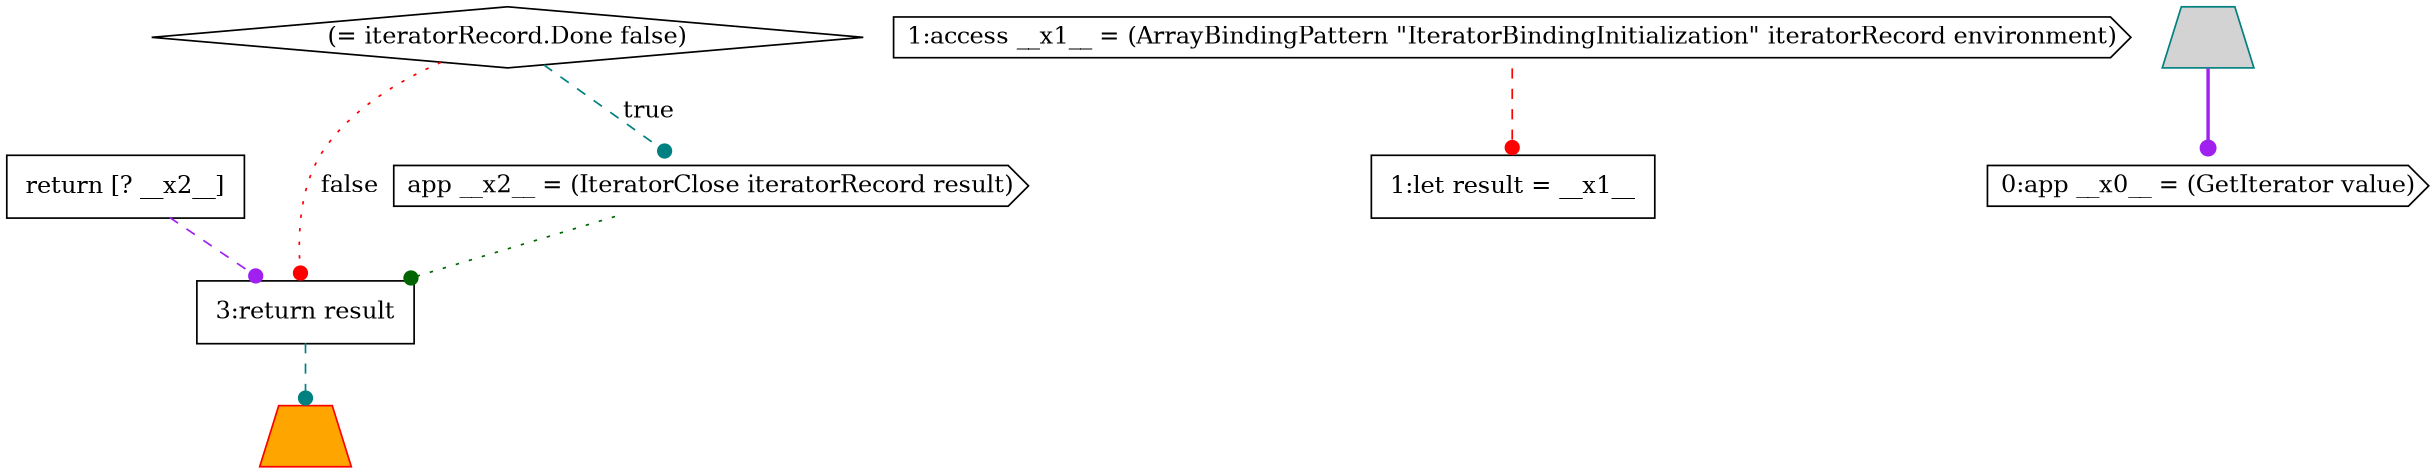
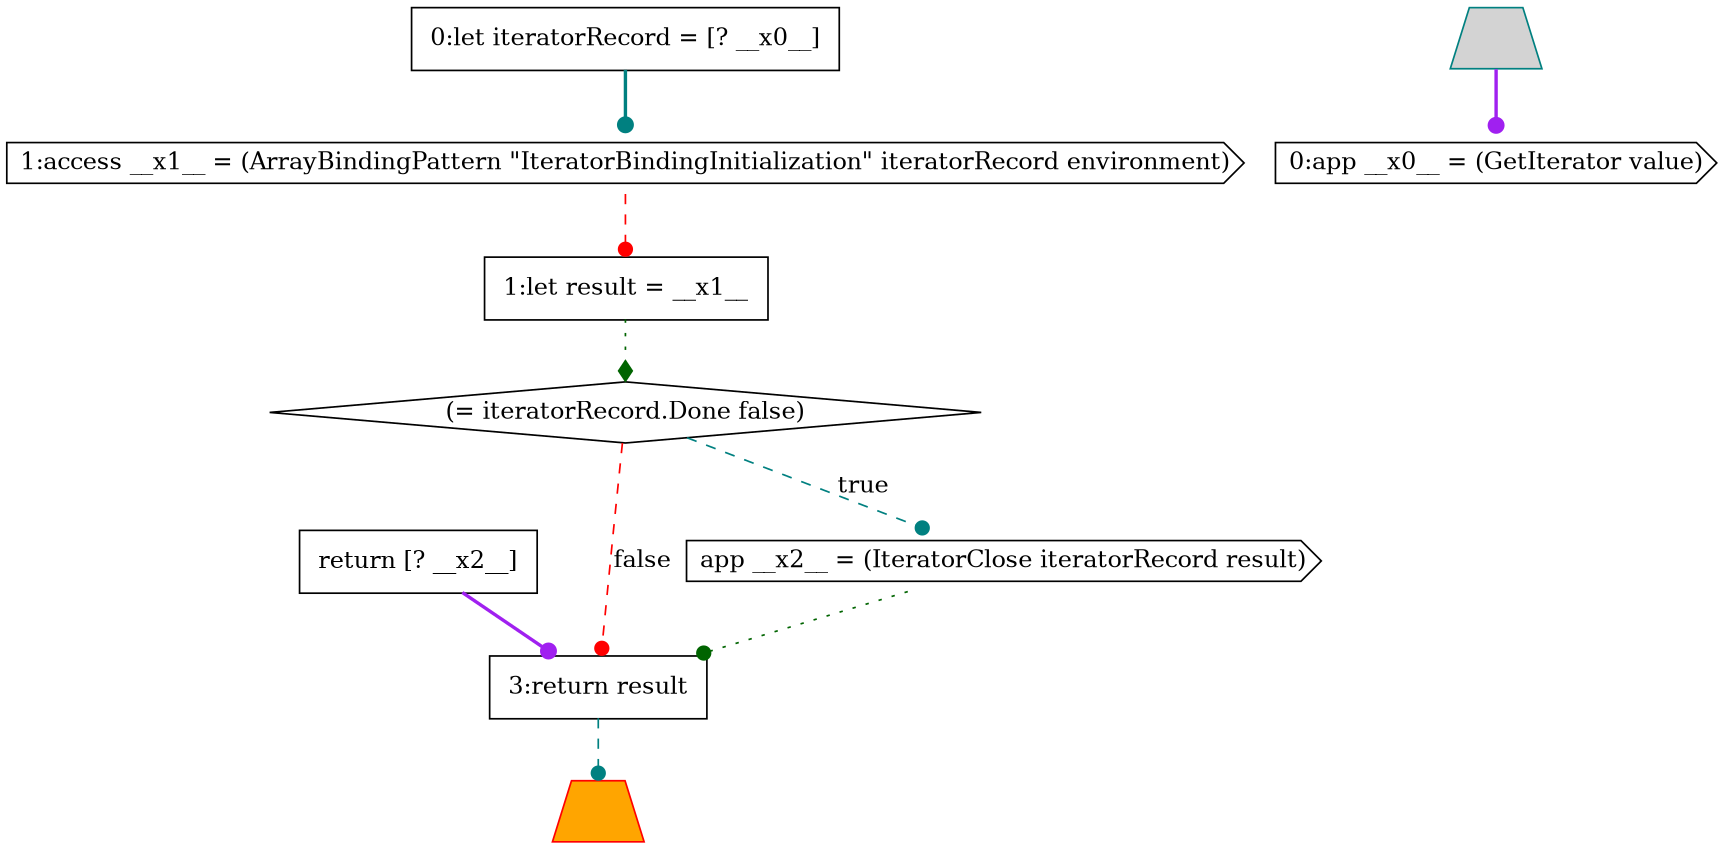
node "0:let iteratorRecord = [? __x0__]": added
edge "(= iteratorRecord.Done false)" -> "3:return result": style dotted -> dashed
edge "return [? __x2__]" -> "3:return result": style dashed -> bold
edge "1:let result = __x1__" -> "(= iteratorRecord.Done false)": added
